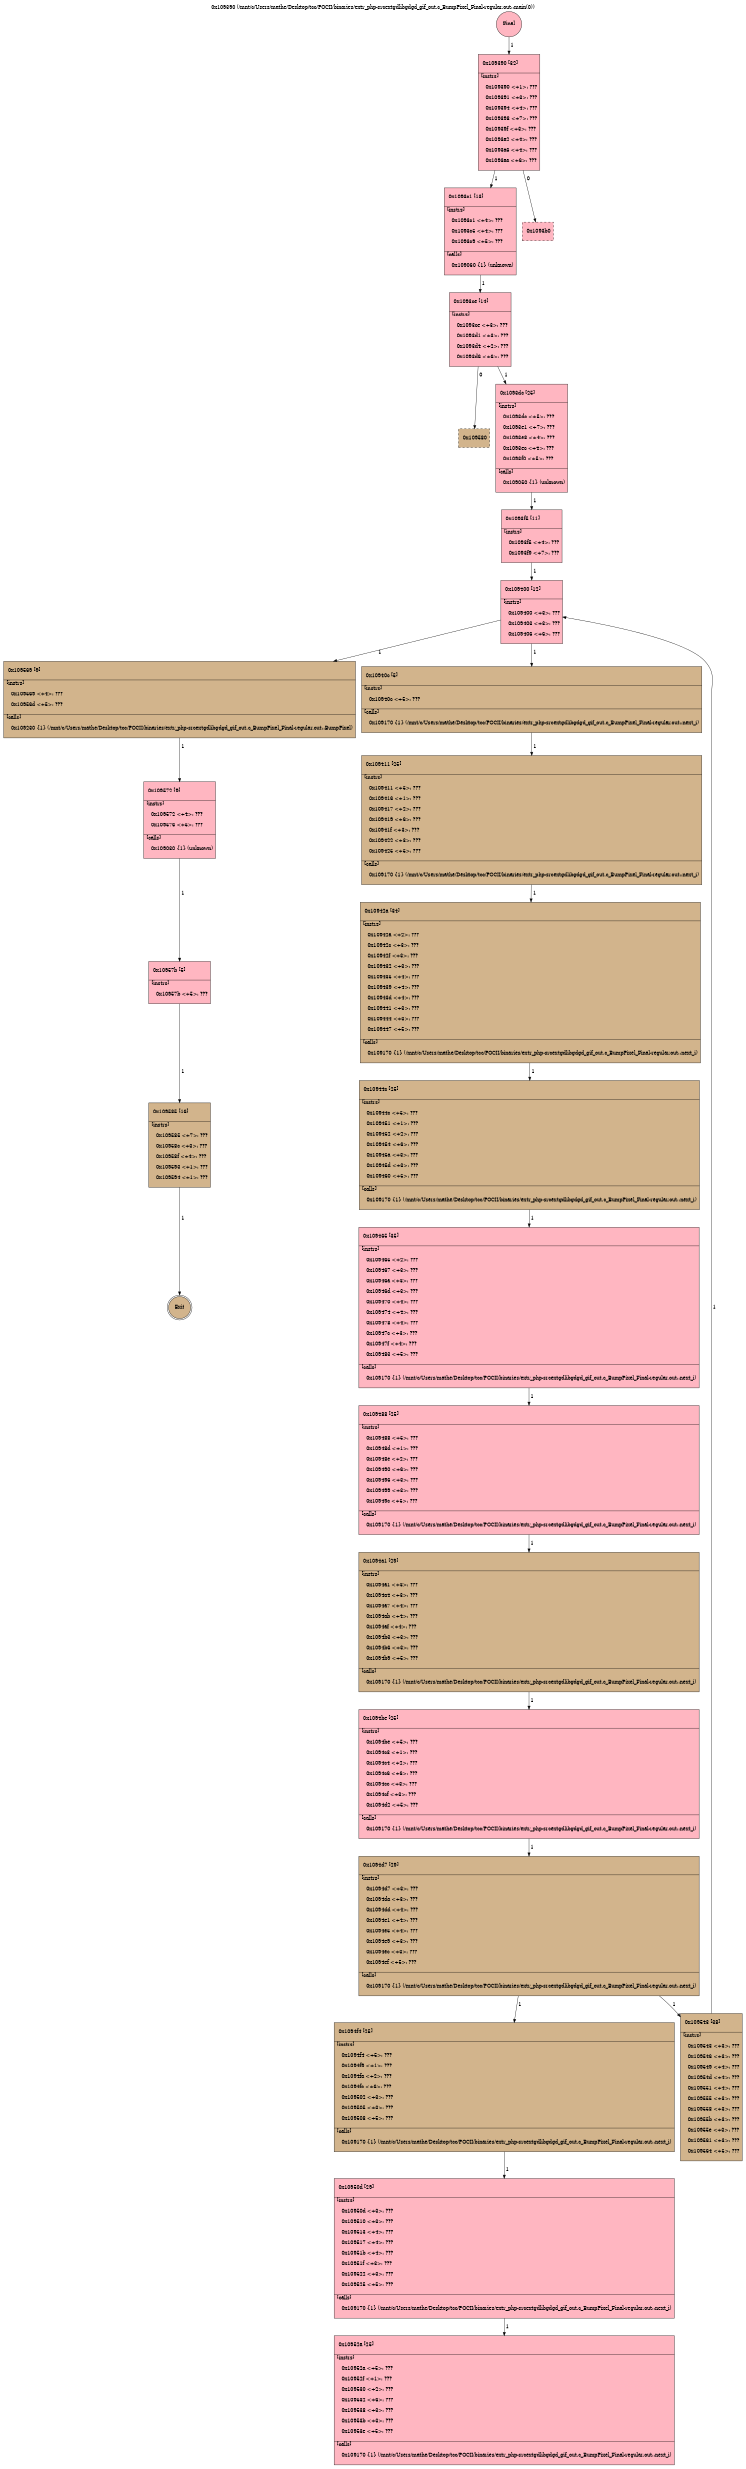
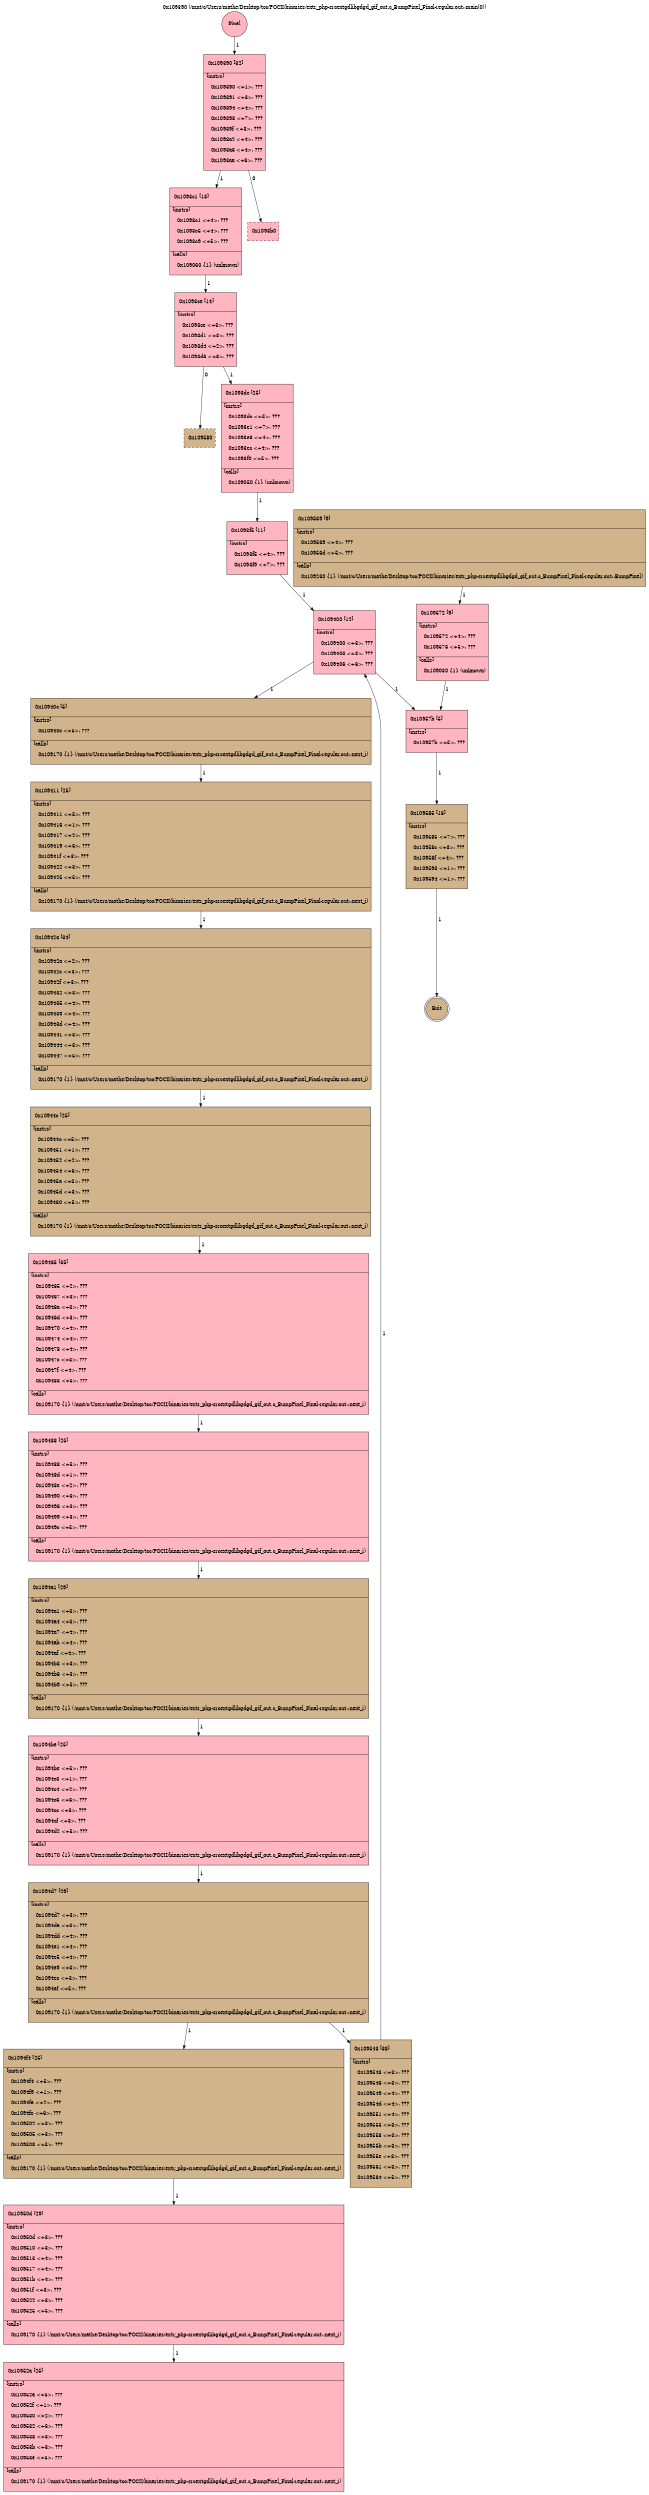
edge "0x109400 [12]" -> "0x109569 [9]": now "0x109400 [12]" -> "0x10957b [5]"
